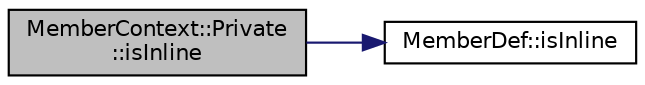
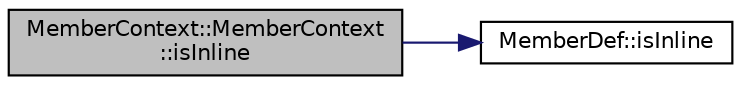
node "MemberContext::Private ::isInline": label "MemberContext::Private ::isInline" -> "MemberContext::MemberContext ::isInline"
